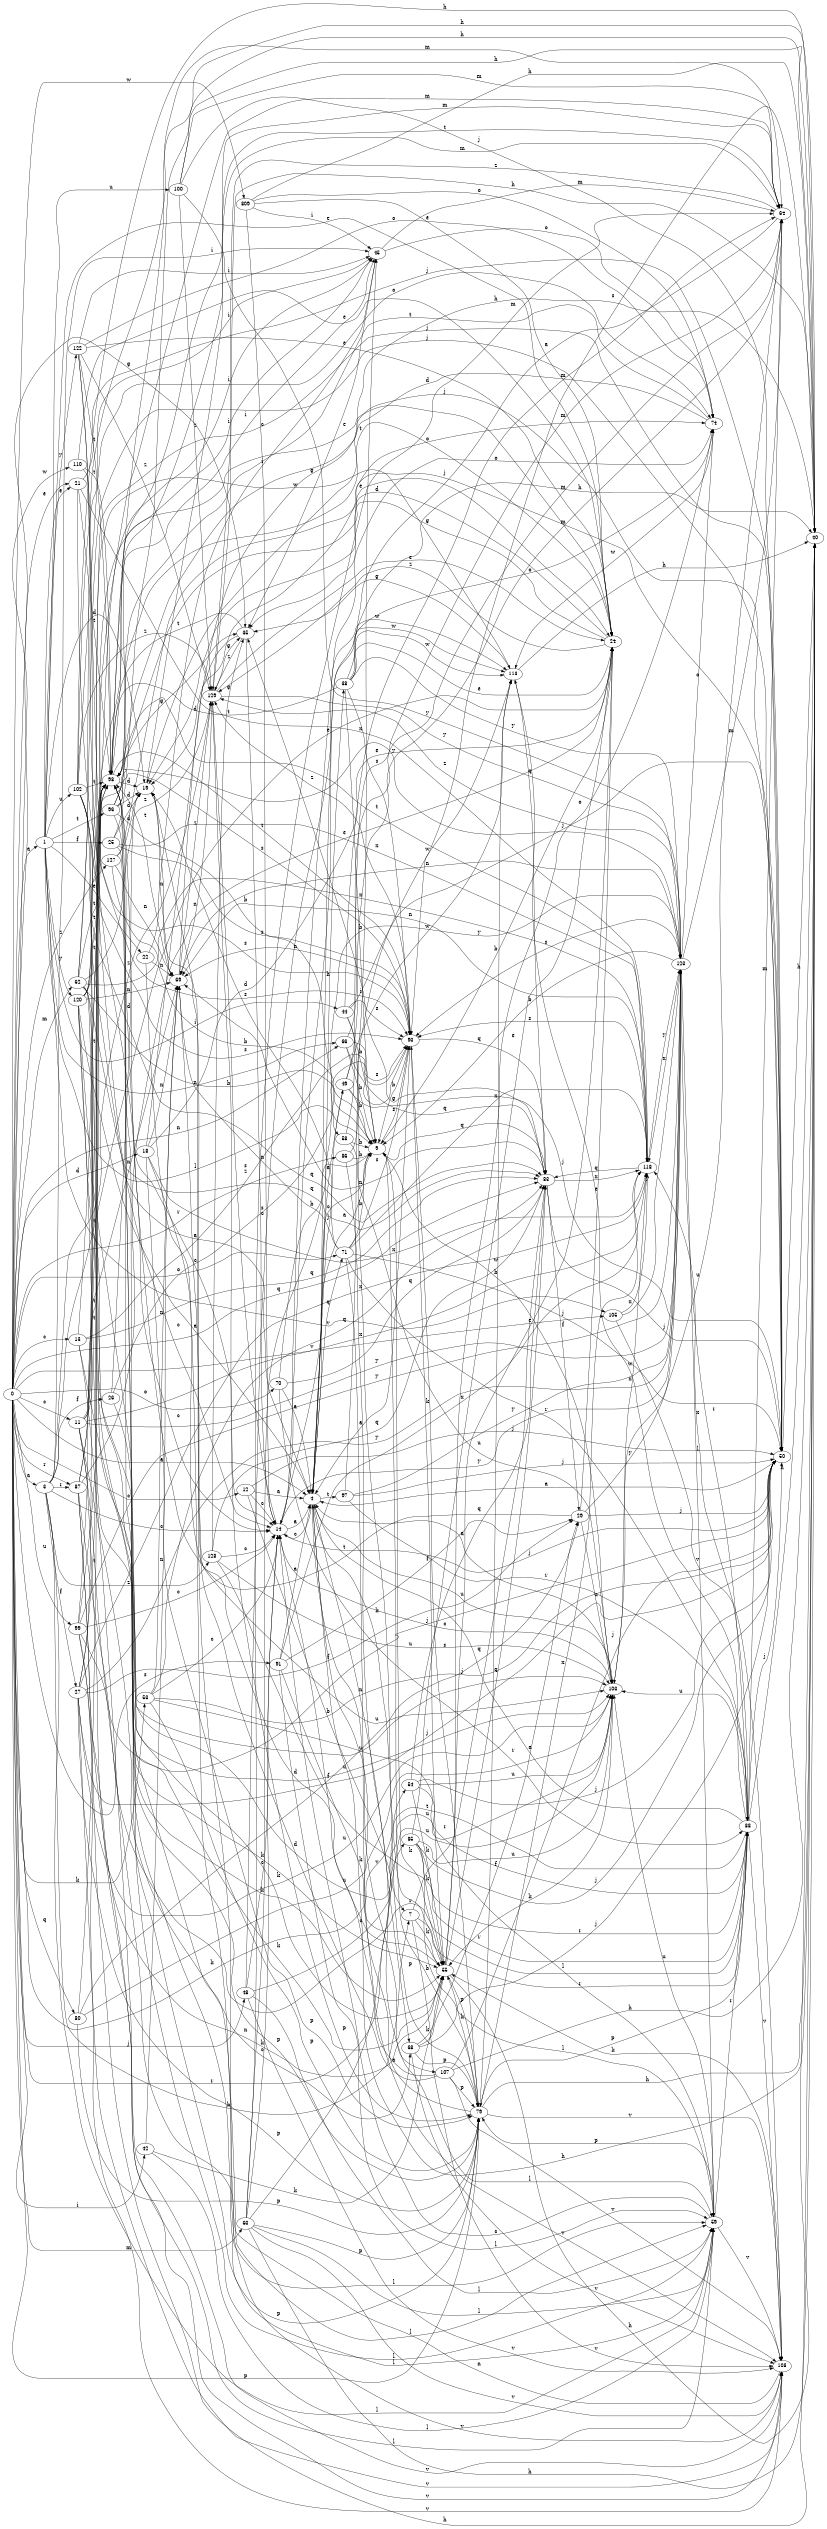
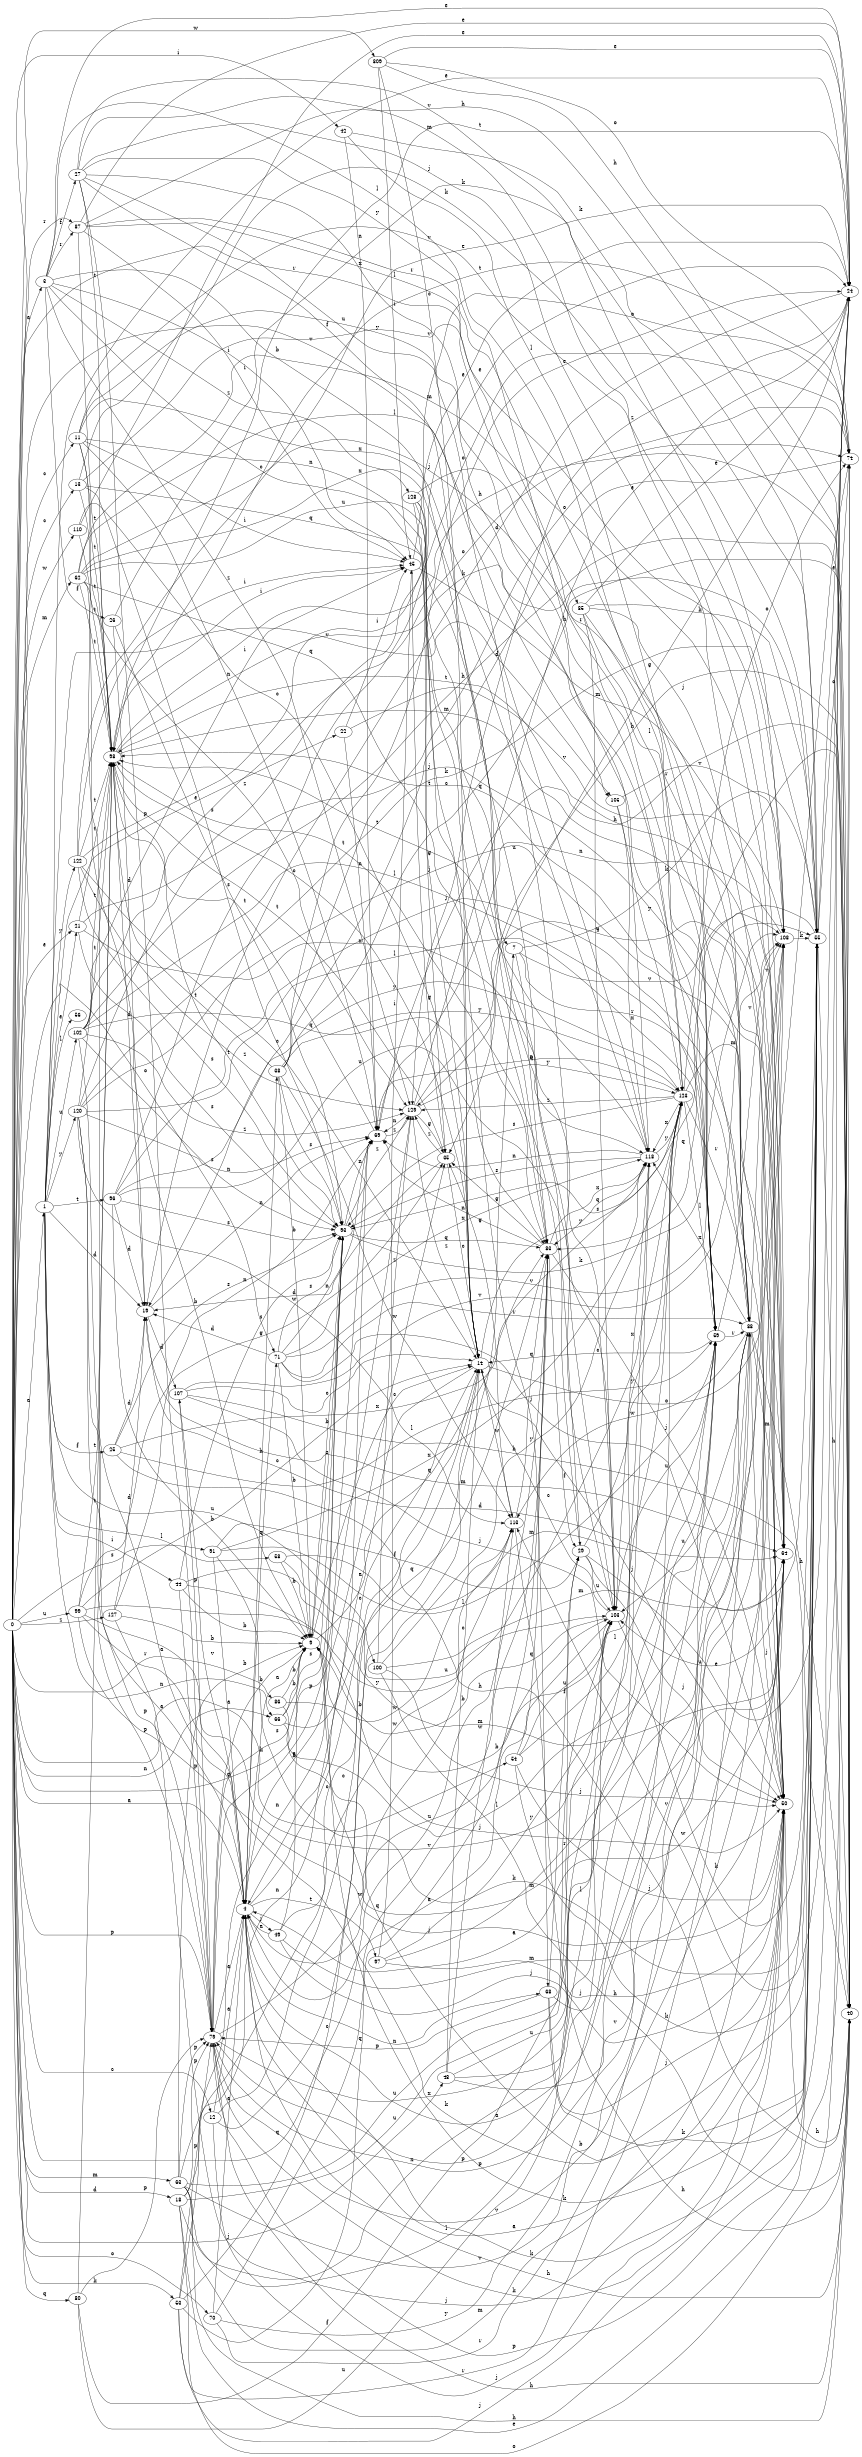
node "56": added
edge "107" -> "19": reversed
